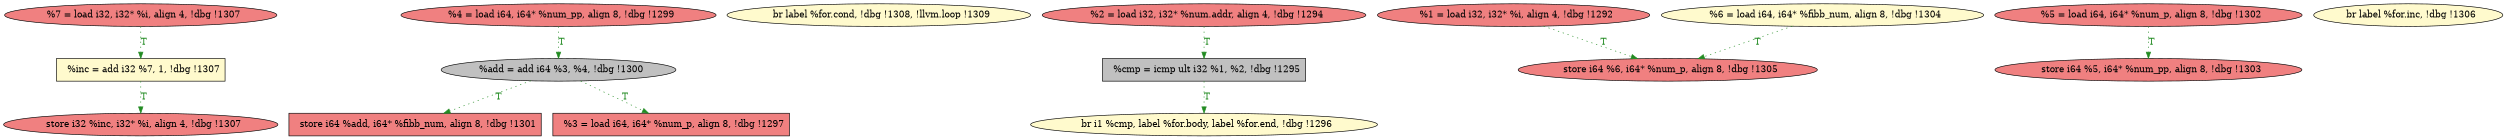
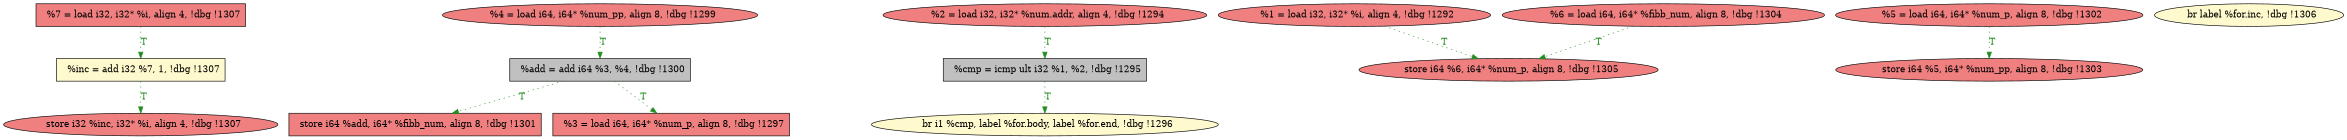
node "%7 = load i32, i32* %i, align 4, !dbg !1307": shape ellipse -> box
node "br label %for.cond, !dbg !1308, !llvm.loop !1309": removed
node "%6 = load i64, i64* %fibb_num, align 8, !dbg !1304": fillcolor lemonchiffon -> lightcoral
node "%add = add i64 %3, %4, !dbg !1300": shape ellipse -> box
